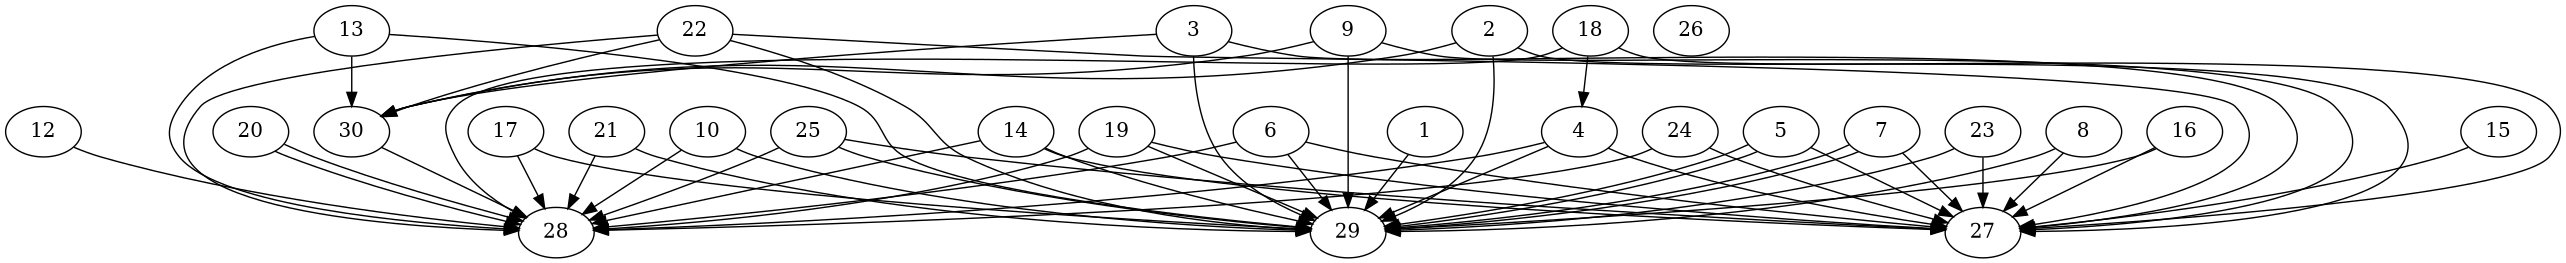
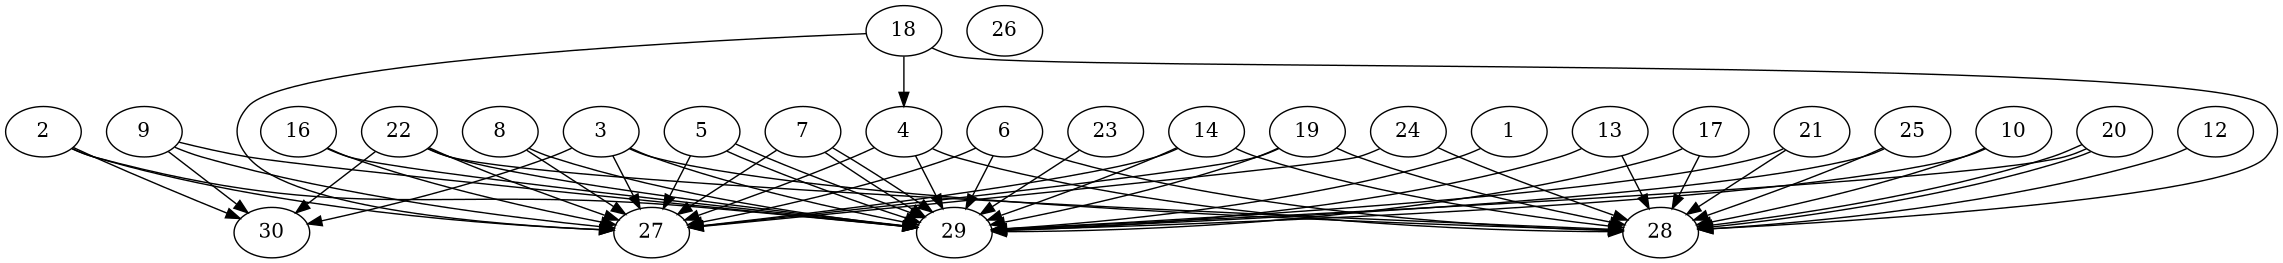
edge "13" -> "30": removed
node "15": removed
edge "23" -> "27": removed
edge "30" -> "28": now "3" -> "28"
edge "25" -> "27": removed
edge "20" -> "29": added
